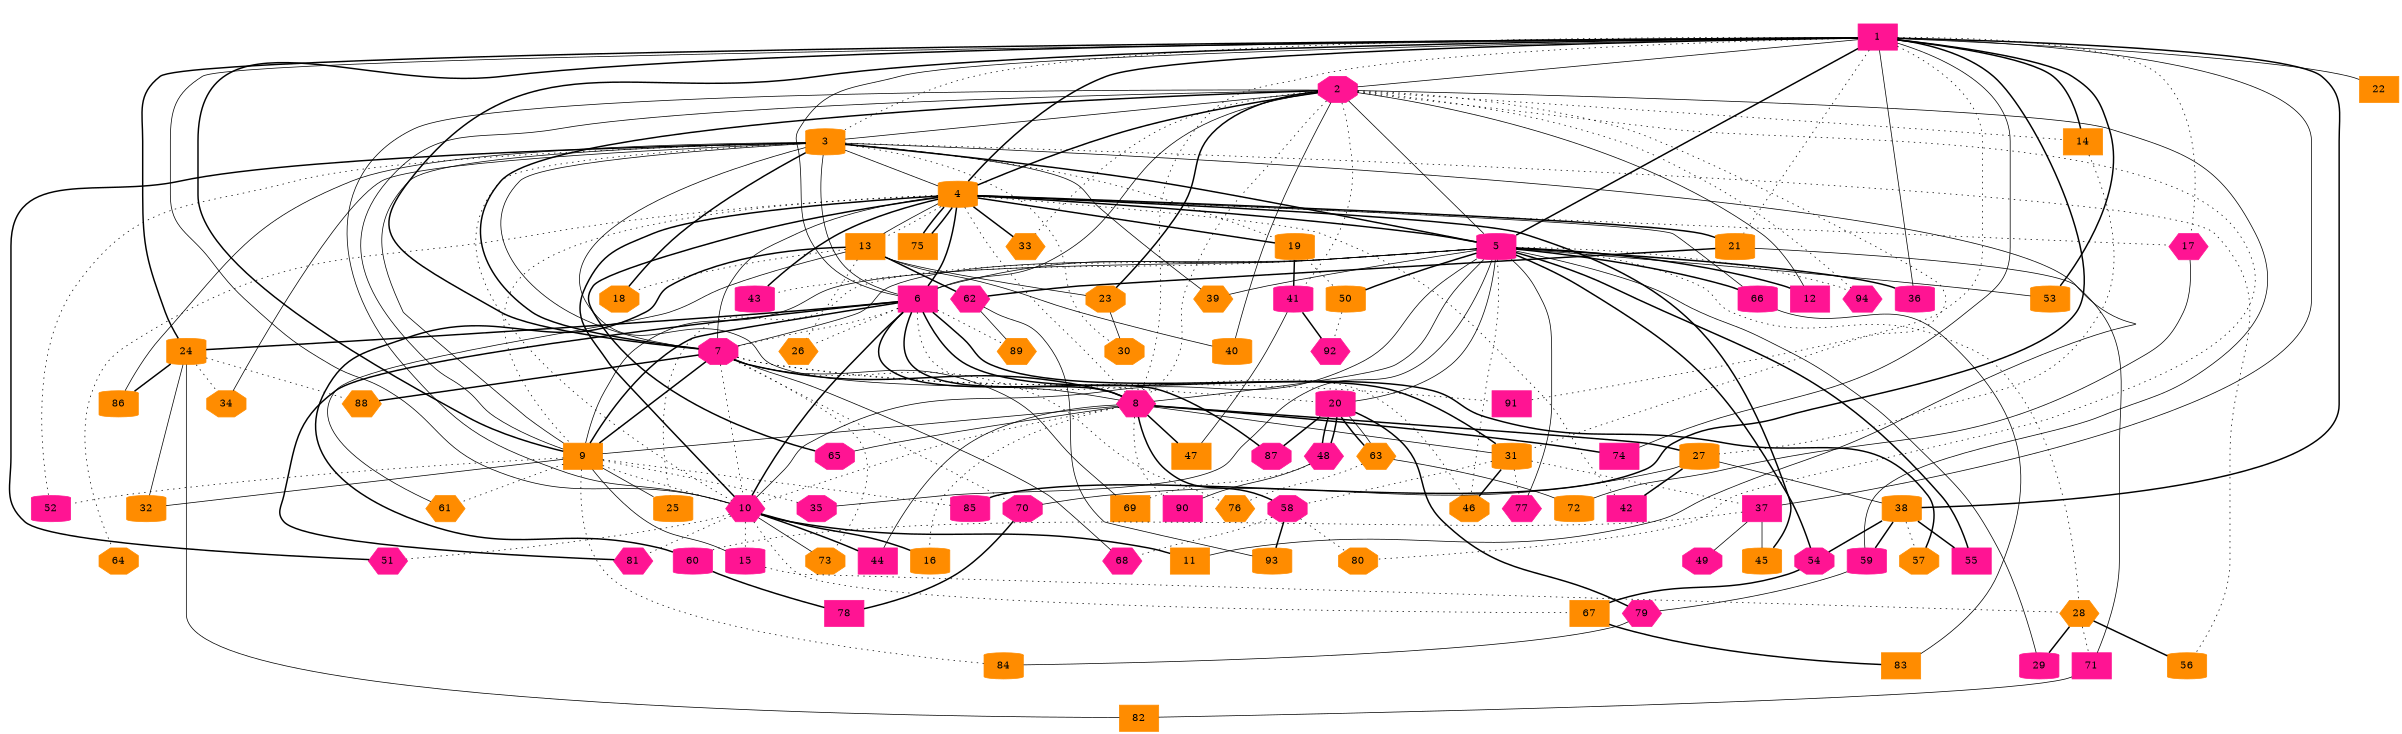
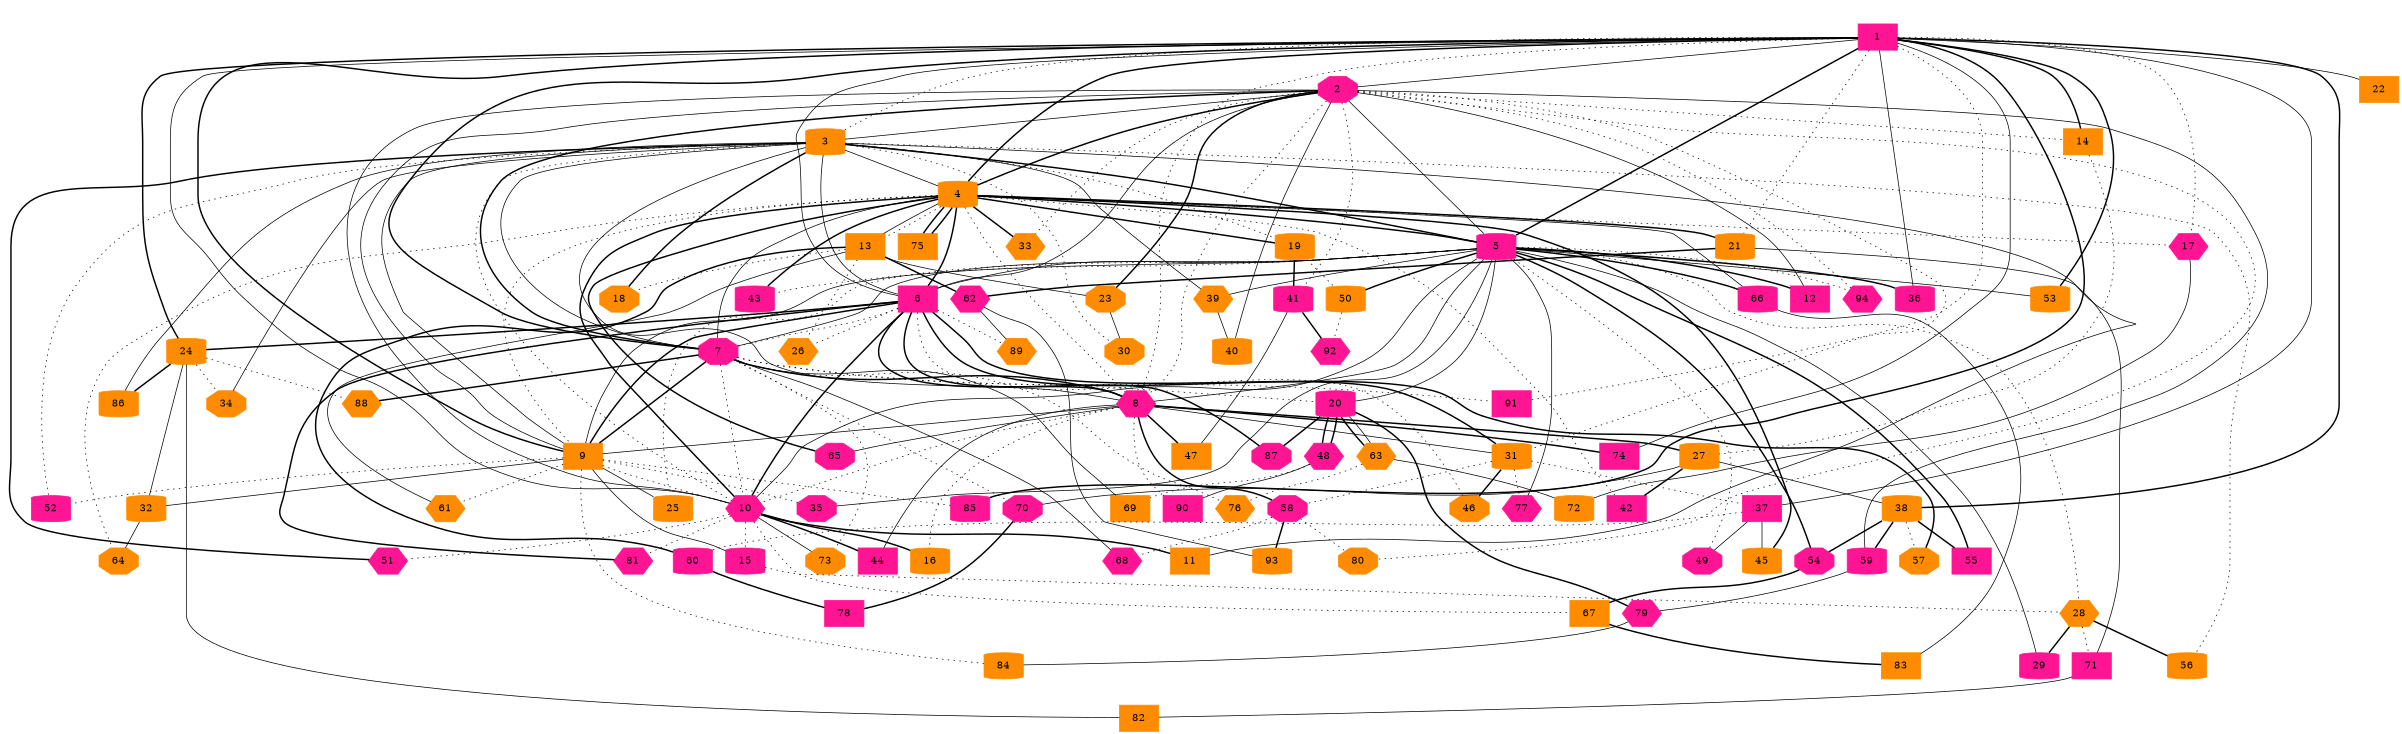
edge "13" -- "40": now "39" -- "40"
edge "5" -- "46": now "5" -- "49"
edge "32" -- "64": added
